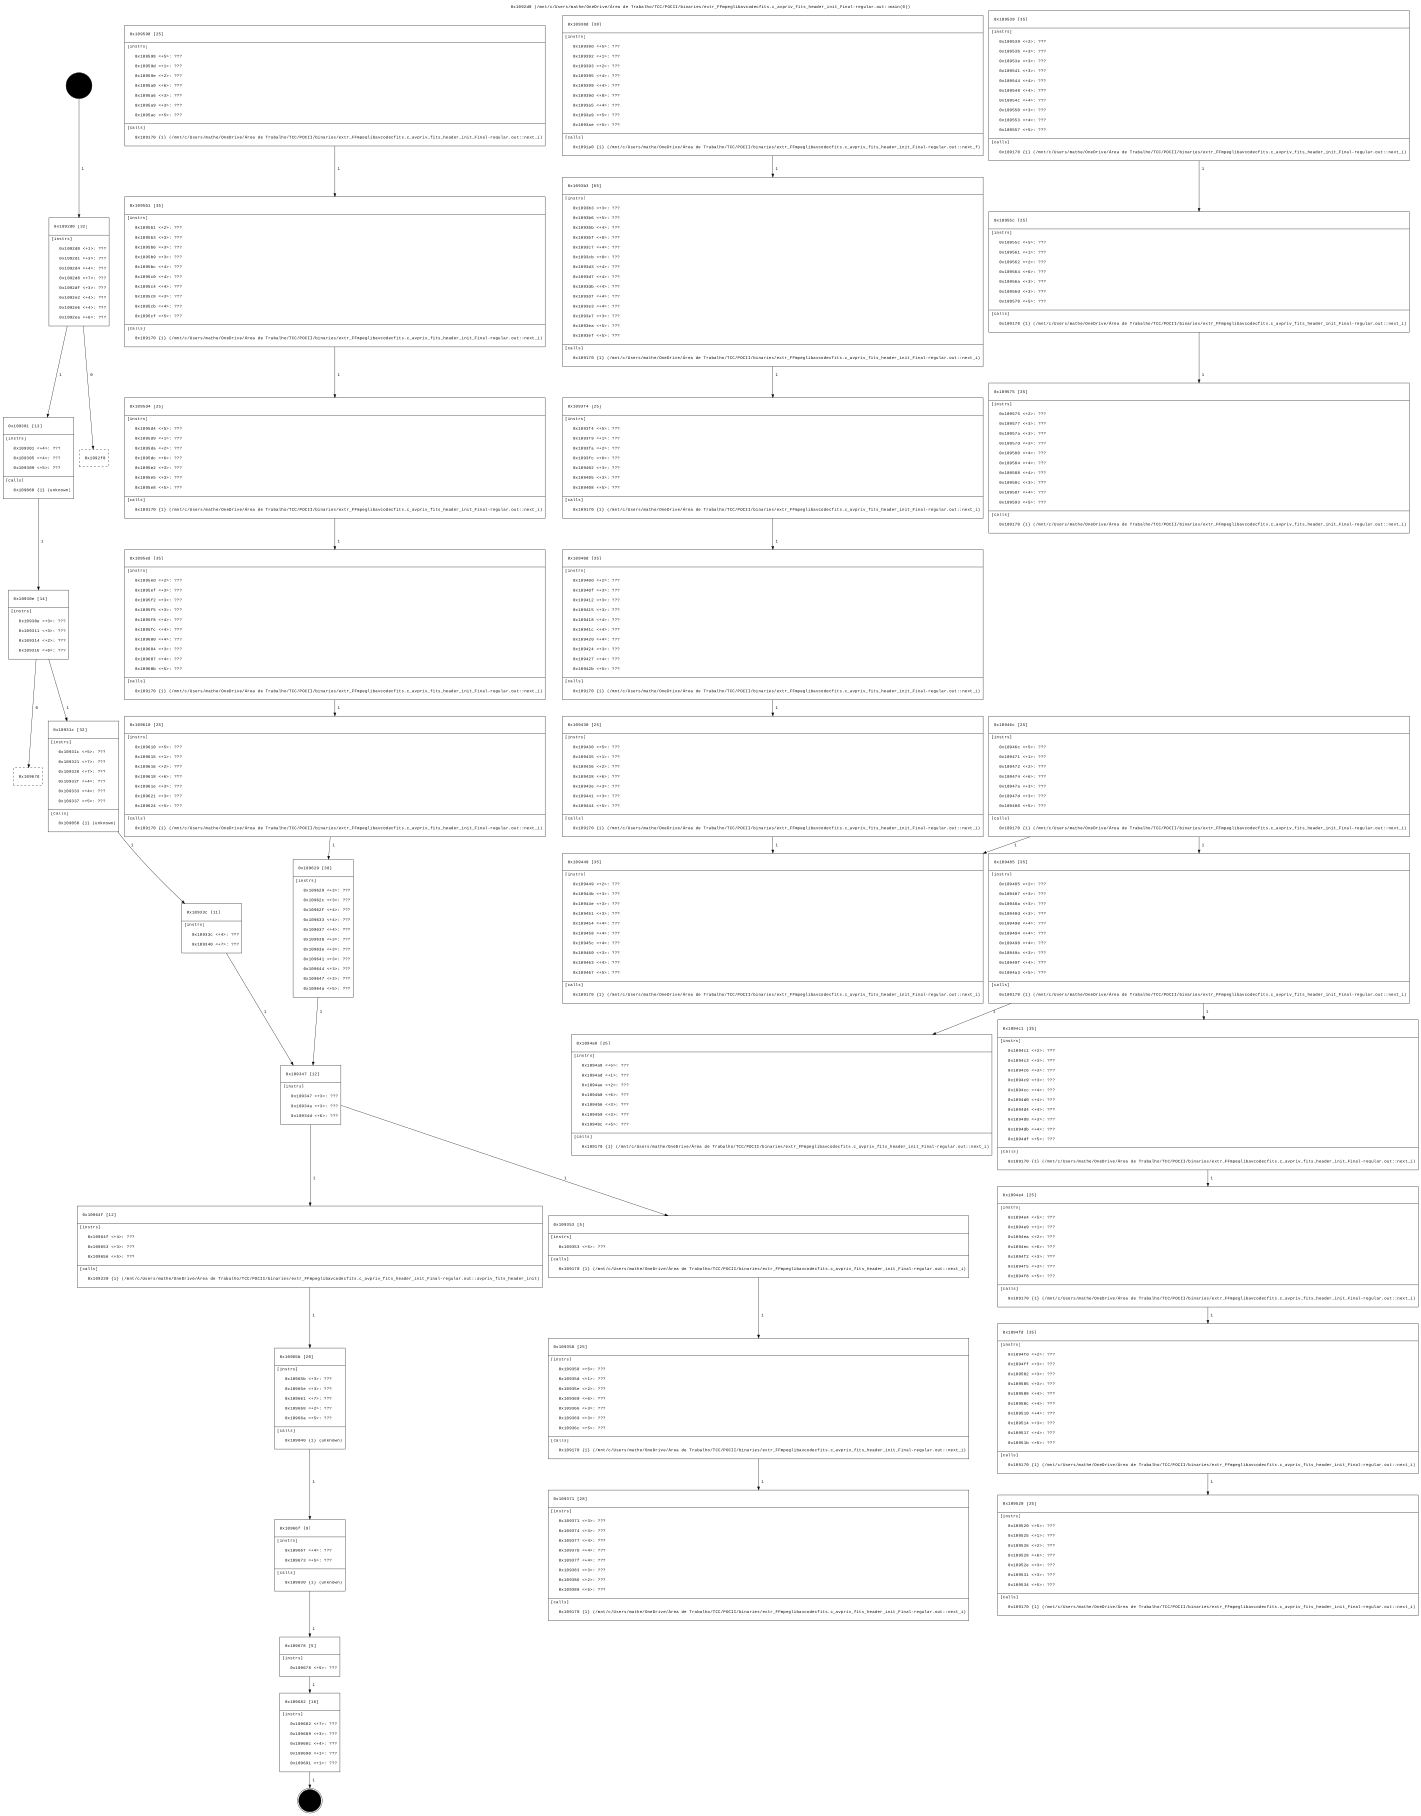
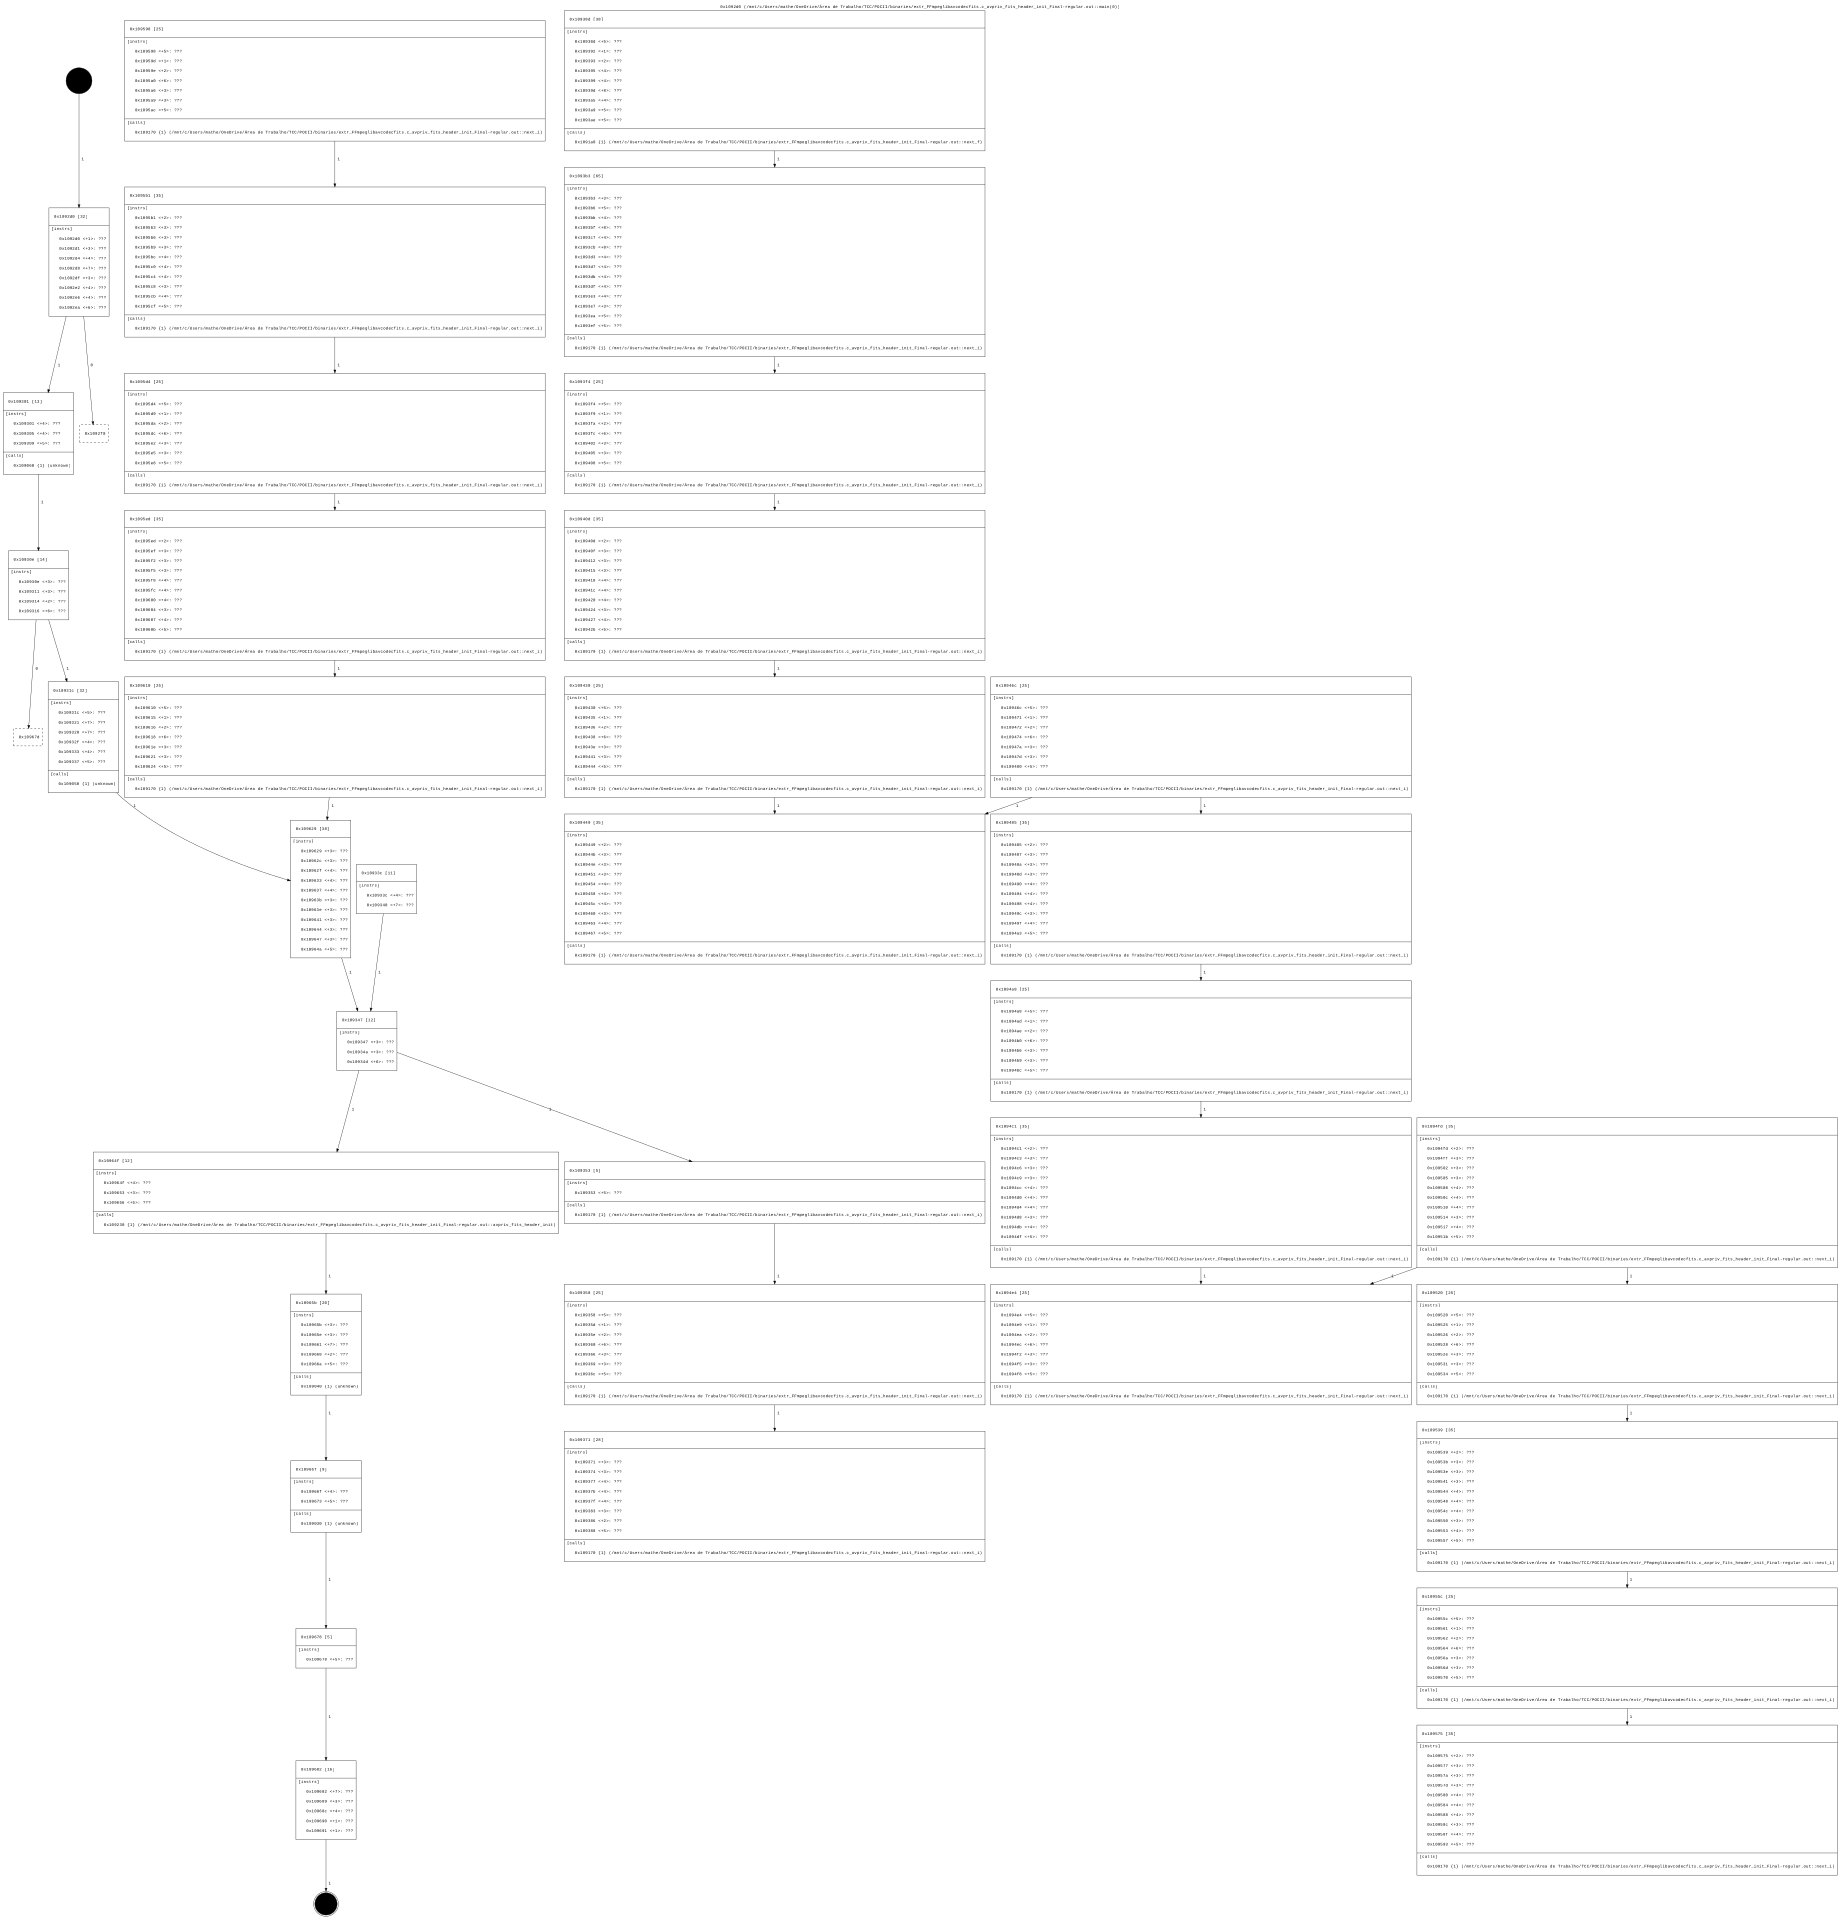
edge "0x10931c [32]" -> "0x10933c [11]": now "0x10931c [32]" -> "0x109629 [38]"
edge "0x109485 [35]" -> "0x1094c1 [35]": now "0x1094a8 [25]" -> "0x1094c1 [35]"
edge "0x1094e4 [25]" -> "0x1094fd [35]": reversed
edge "0x109520 [25]" -> "0x109539 [35]": added, label "1"
